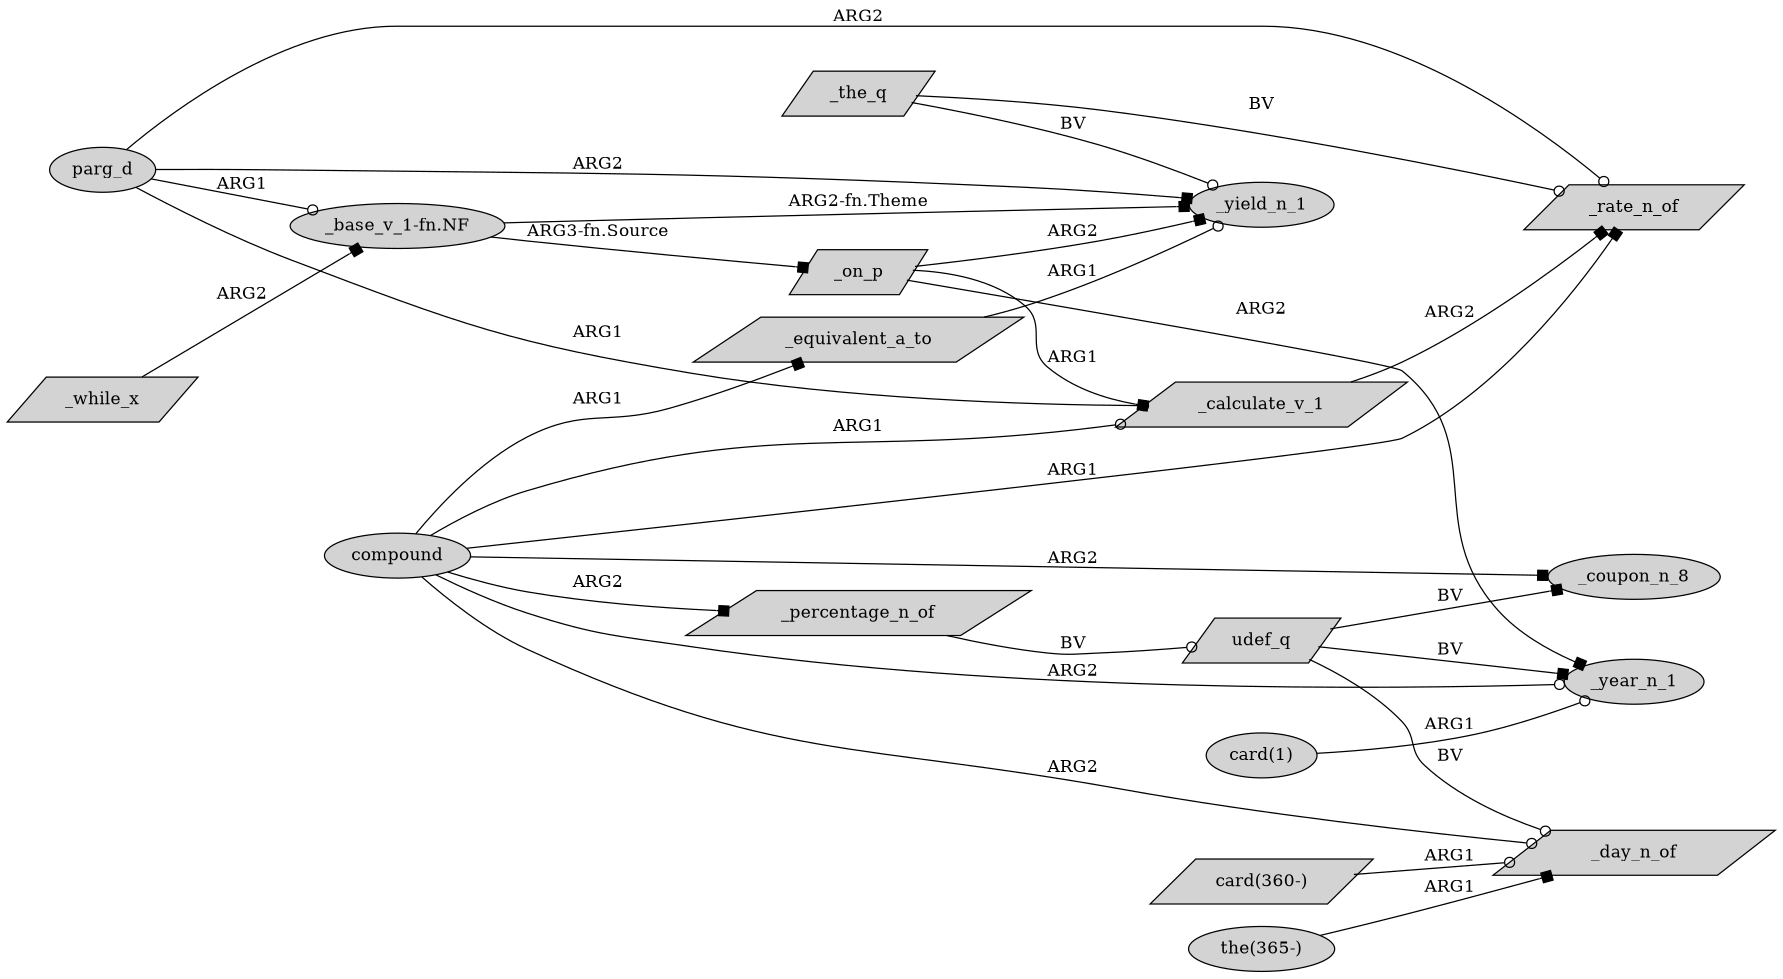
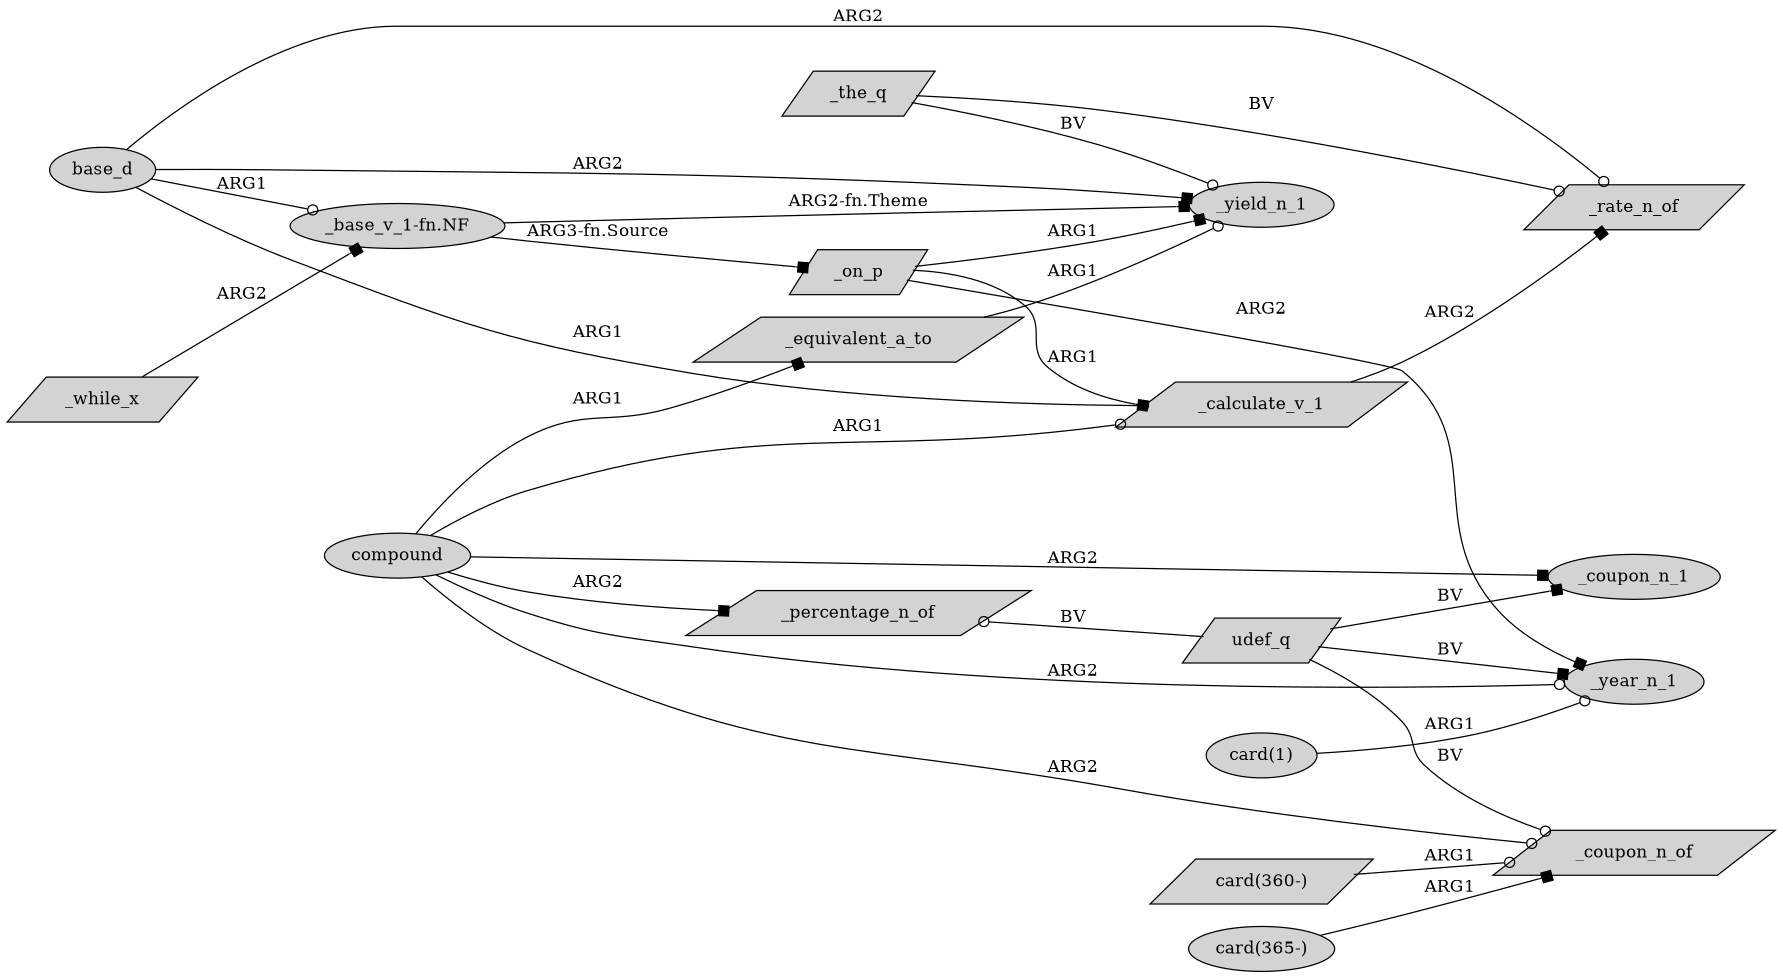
node "parg_d": label "parg_d" -> "base_d"
edge "_on_p" -> "_yield_n_1": label "ARG2" -> "ARG1"
edge "compound" -> "_rate_n_of": removed, label "ARG1"
node "_coupon_n_8": label "_coupon_n_8" -> "_coupon_n_1"
edge "_percentage_n_of" -> "udef_q": reversed
node "_day_n_of": label "_day_n_of" -> "_coupon_n_of"
node "the(365-)": label "the(365-)" -> "card(365-)"
